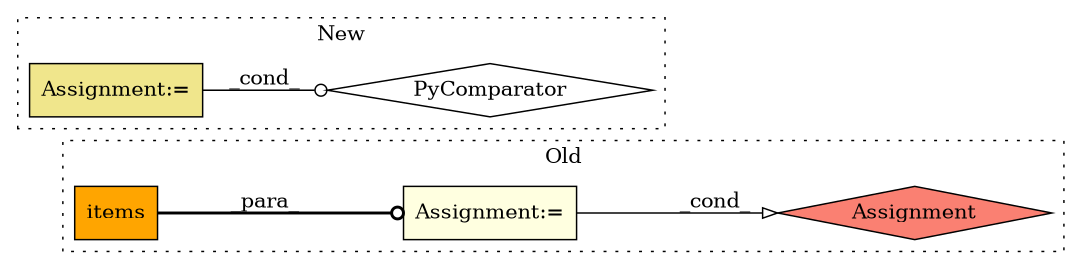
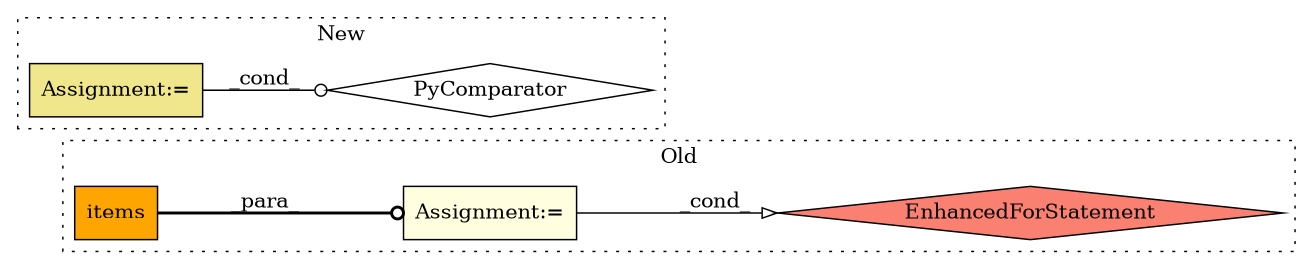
node "Assignment": label "Assignment" -> "EnhancedForStatement"
